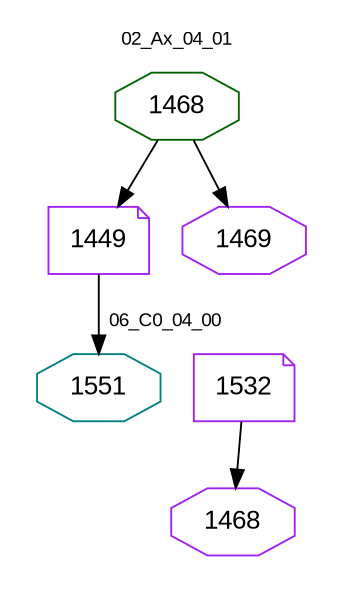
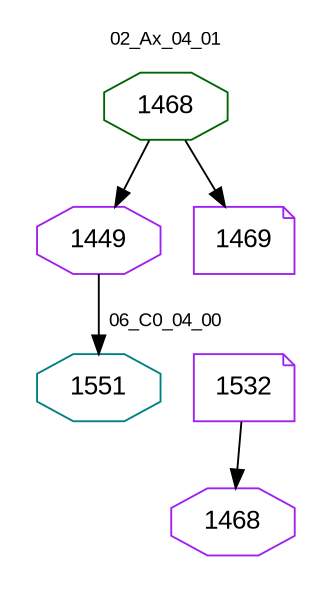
node "1449": shape note -> octagon
node "1469": shape octagon -> note
